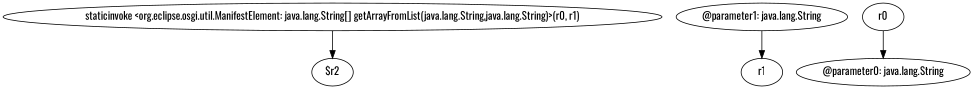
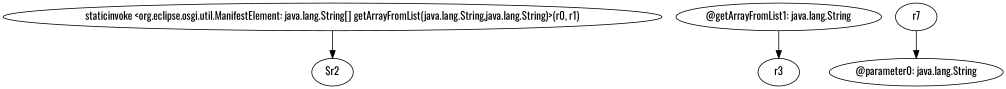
node "@parameter1: java.lang.String": label "@parameter1: java.lang.String" -> "@getArrayFromList1: java.lang.String"
node "r0": label "r0" -> "r7"
node "r1": label "r1" -> "r3"
